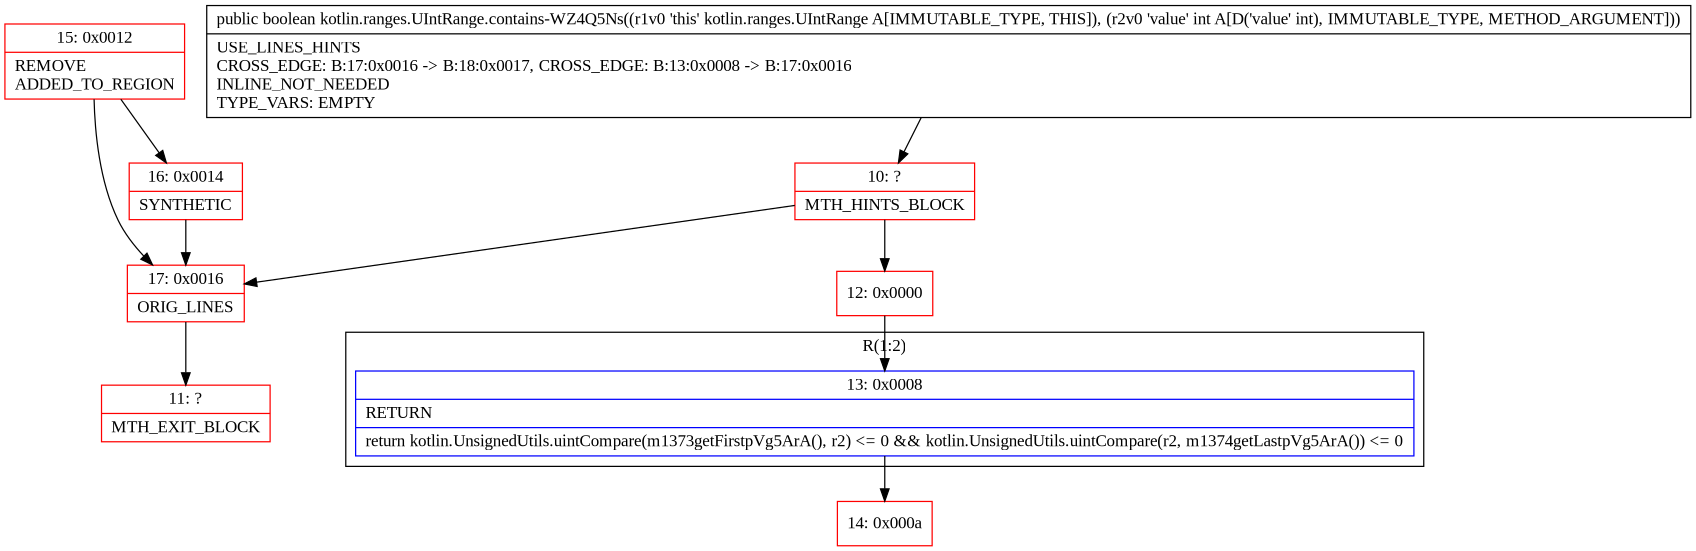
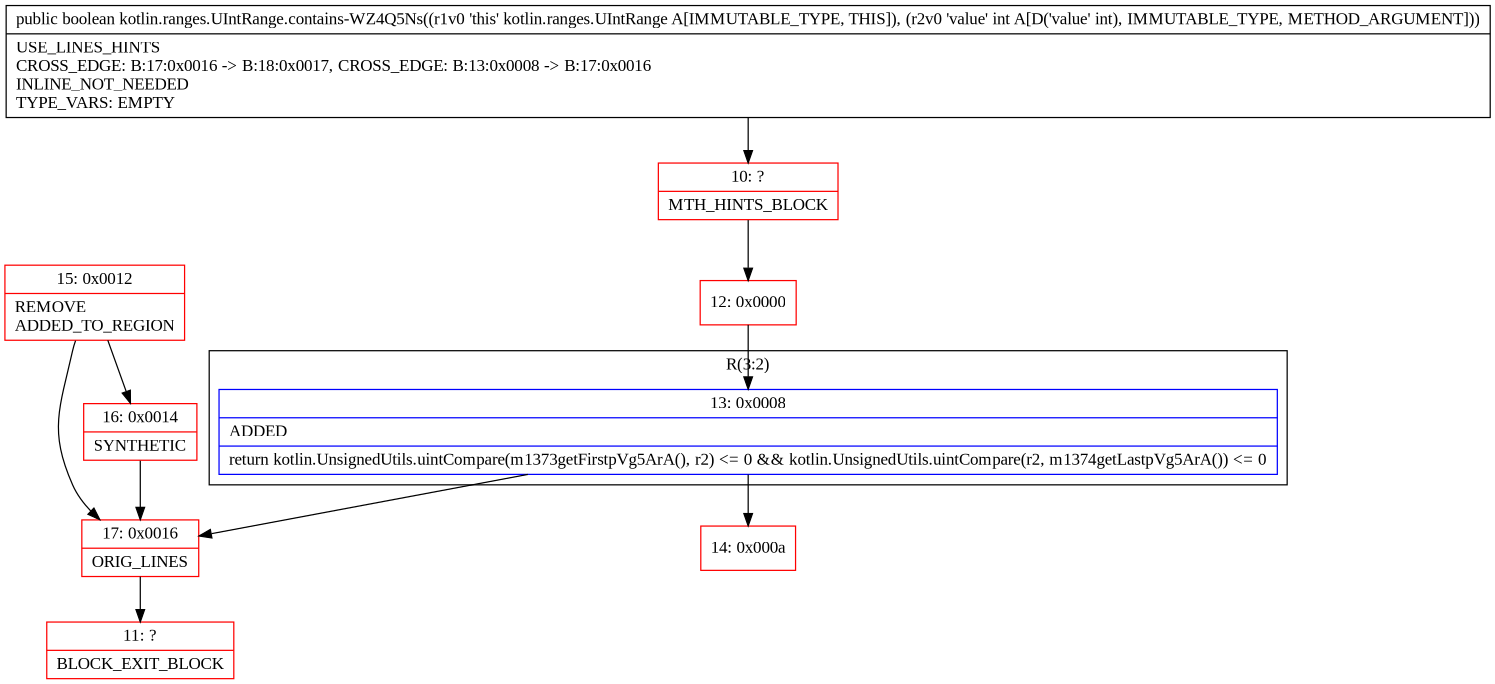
edge "10: ?" -> "17: 0x0016": now "13: 0x0008" -> "17: 0x0016"
cluster "R(1:2)": label "R(1:2)" -> "R(3:2)"
node "13: 0x0008": text "RETURN" -> "ADDED"
node "11: ?": text "MTH_EXIT_BLOCK" -> "BLOCK_EXIT_BLOCK"
